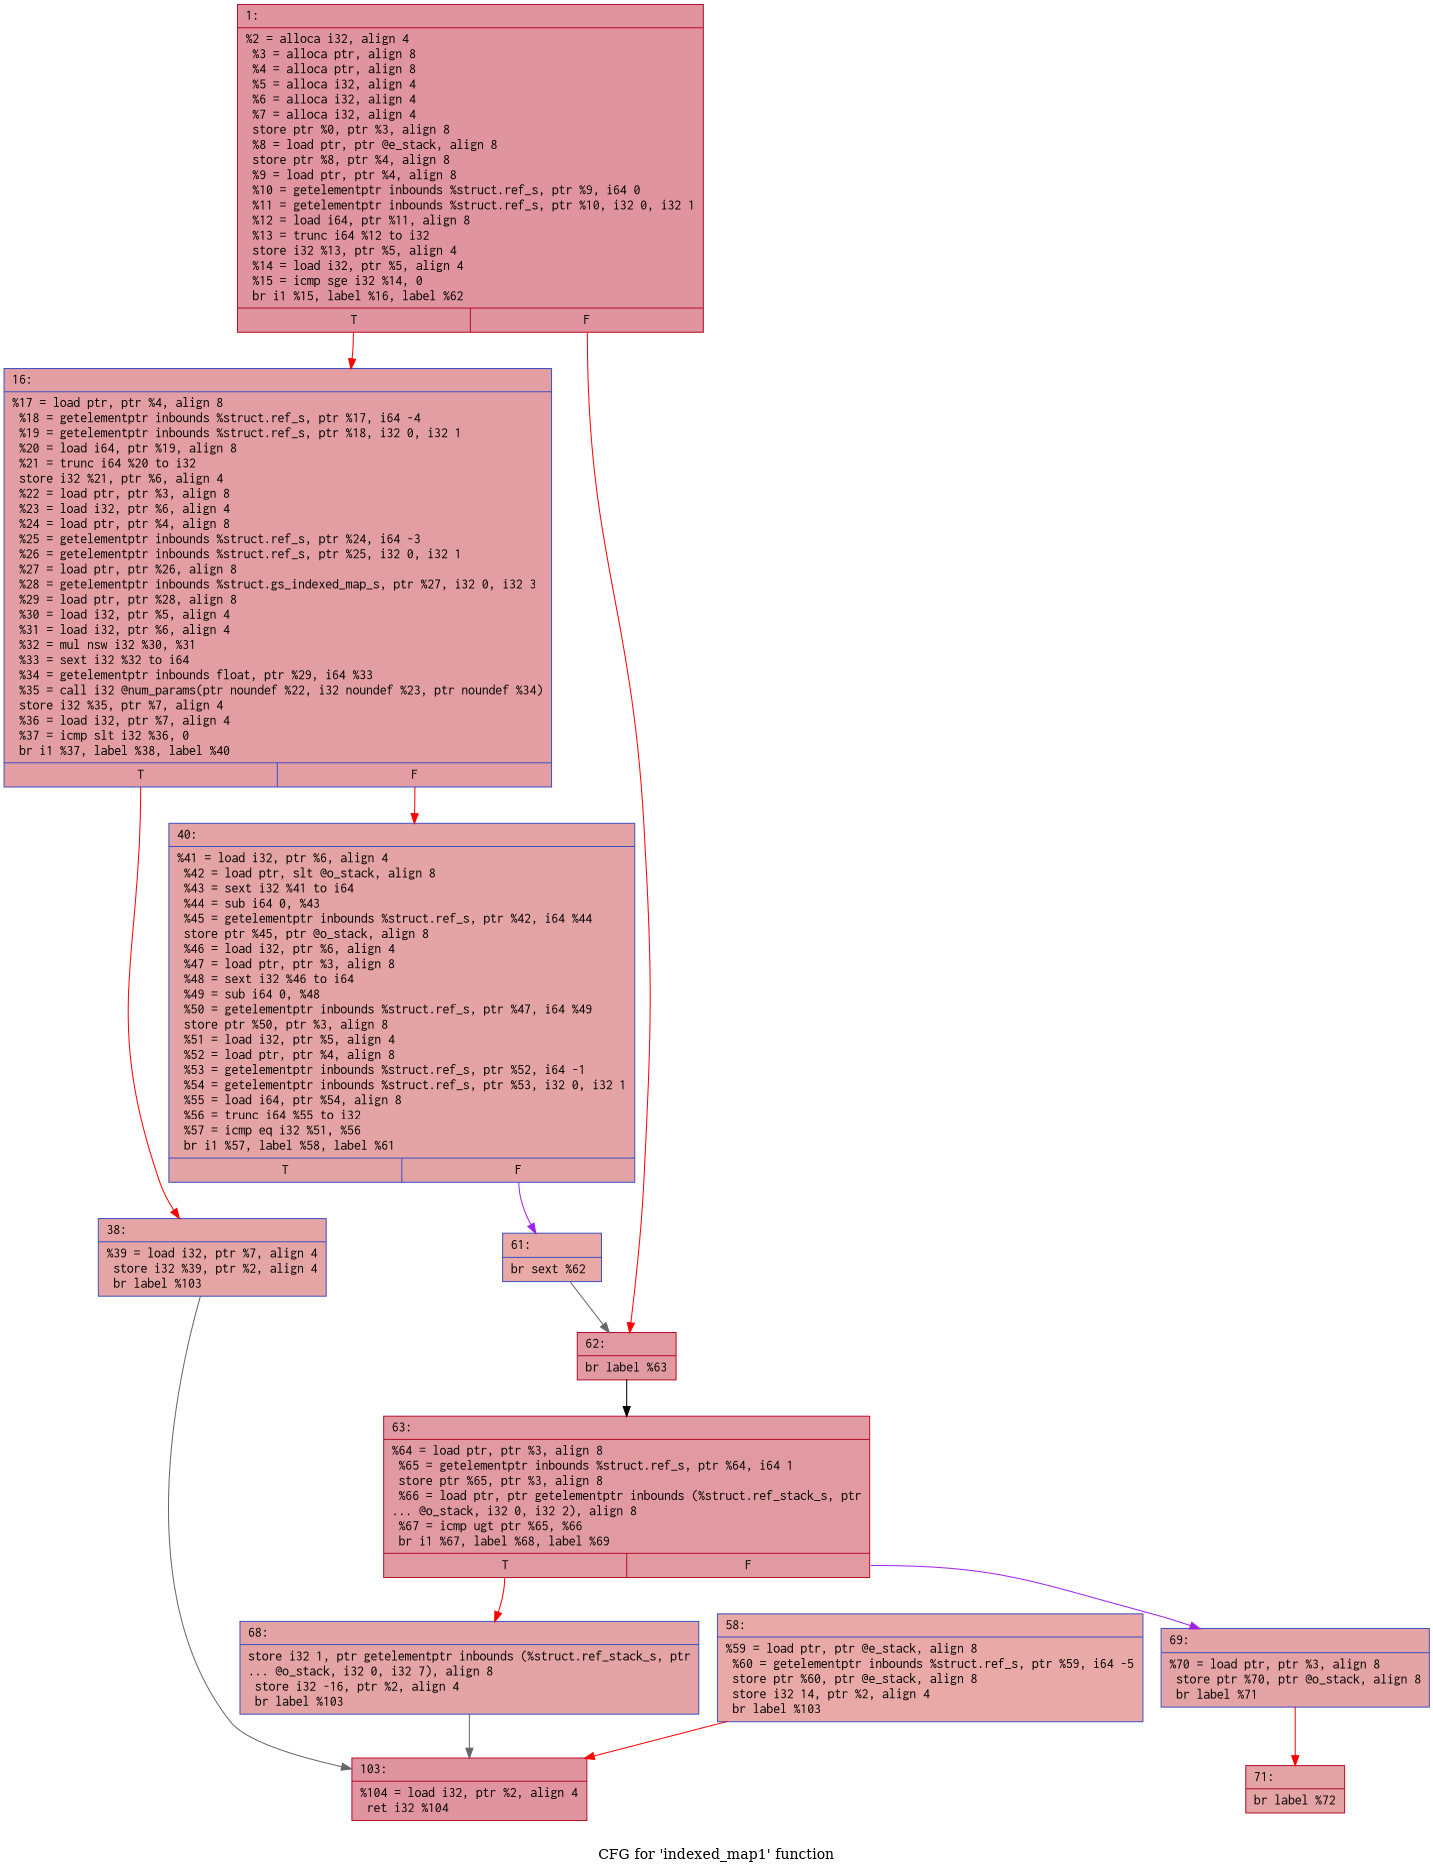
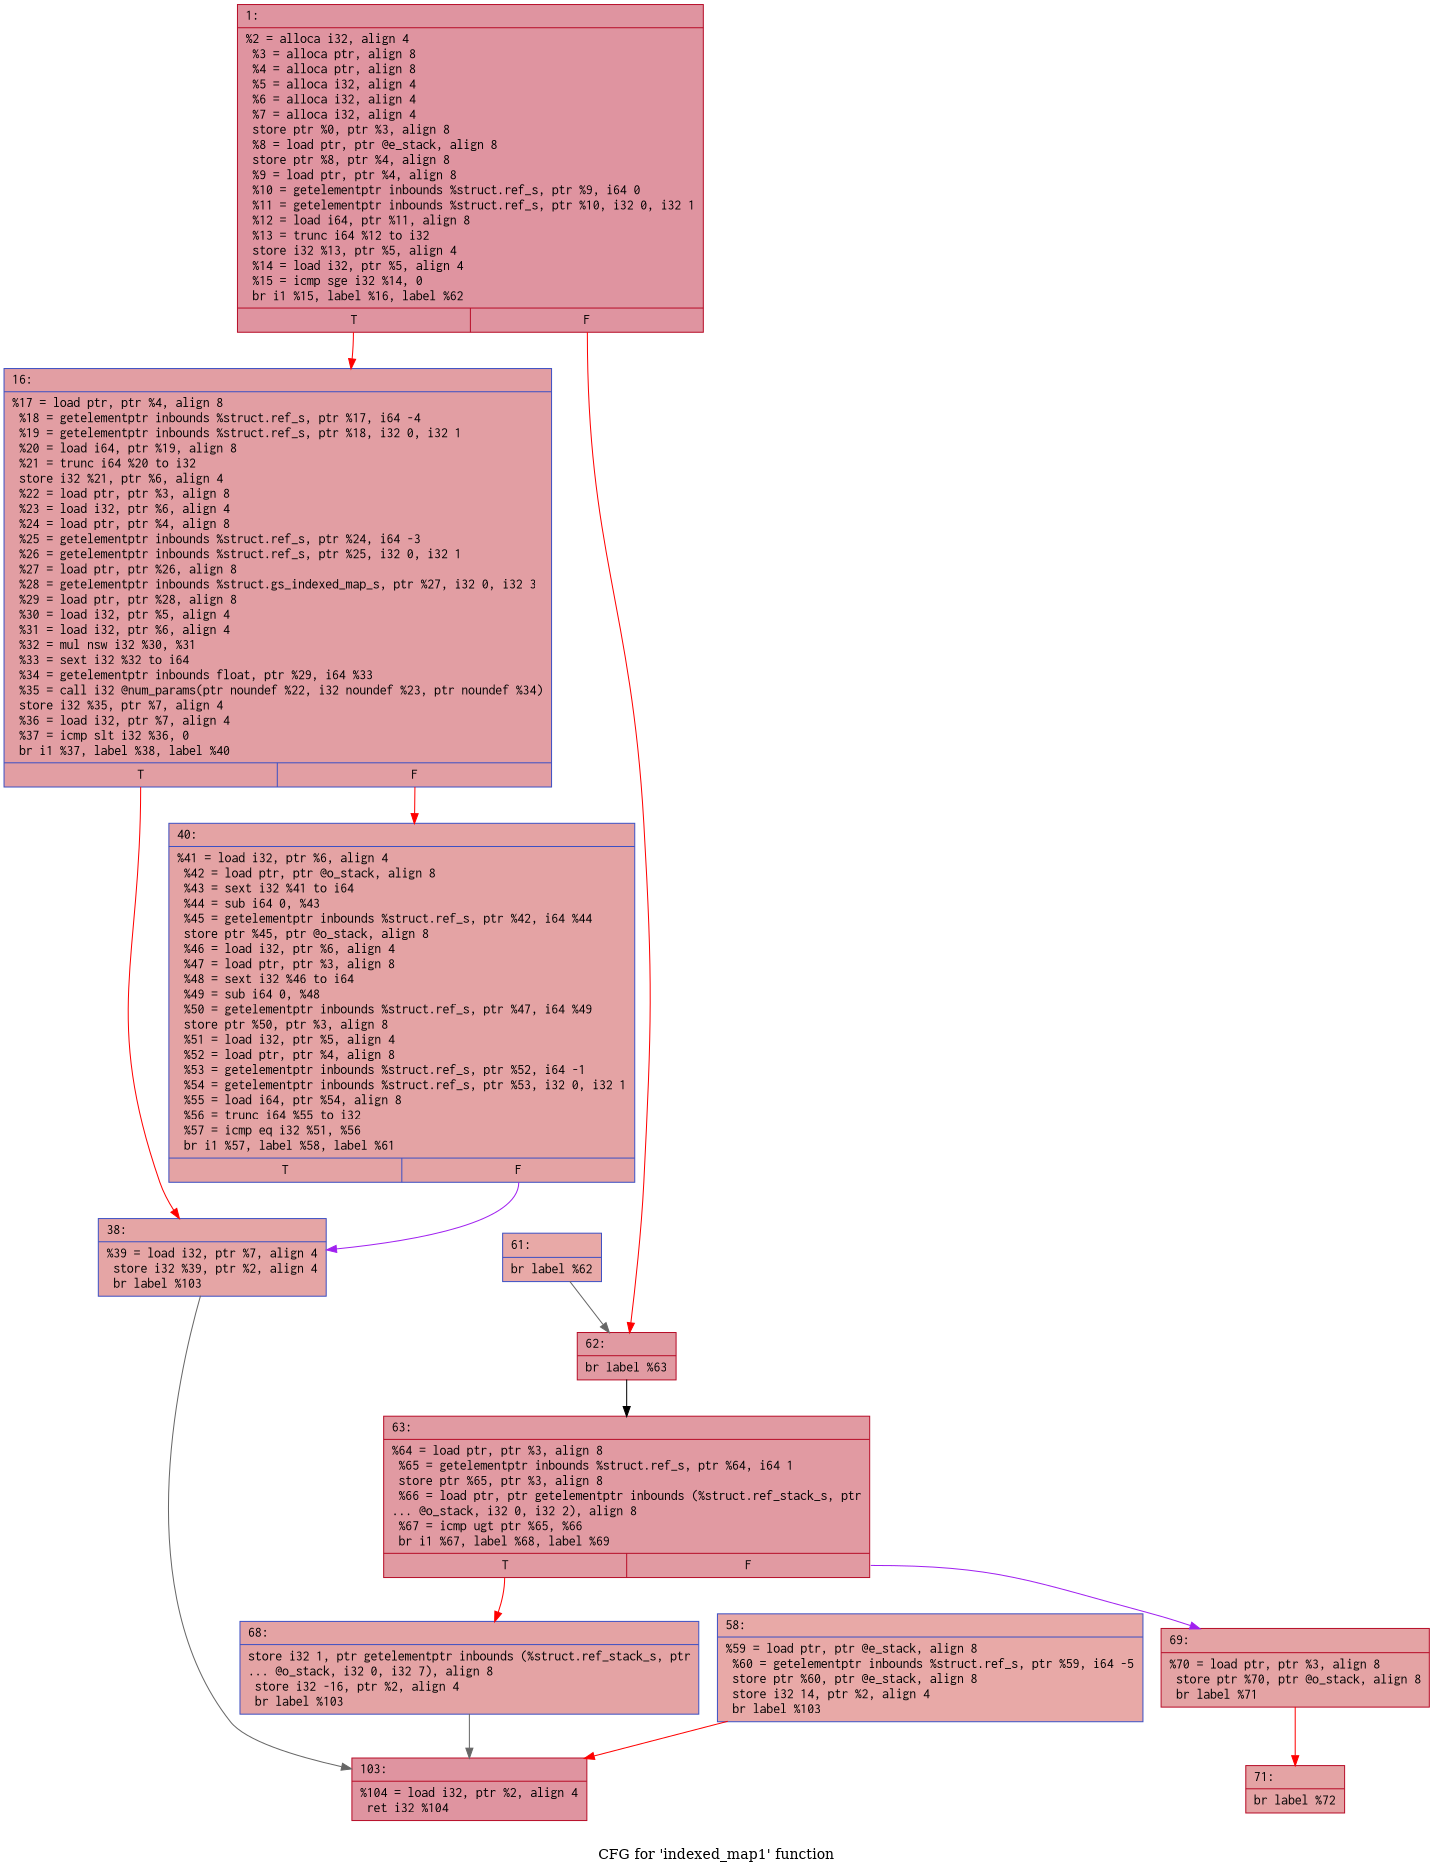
node "40:": text "%42 = load ptr, slt @o_stack, align 8" -> "%42 = load ptr, ptr @o_stack, align 8"
edge "40:" -> "61:": now "40:" -> "38:"
node "61:": text "br sext %62" -> "br label %62"
node "69:": color #3d50c3ff -> #b70d28ff
